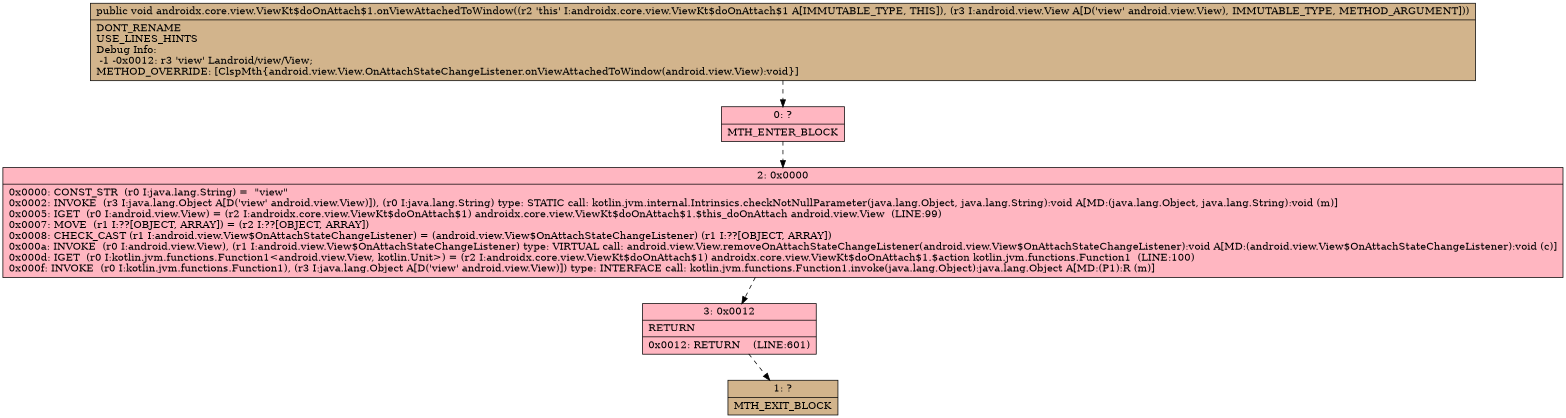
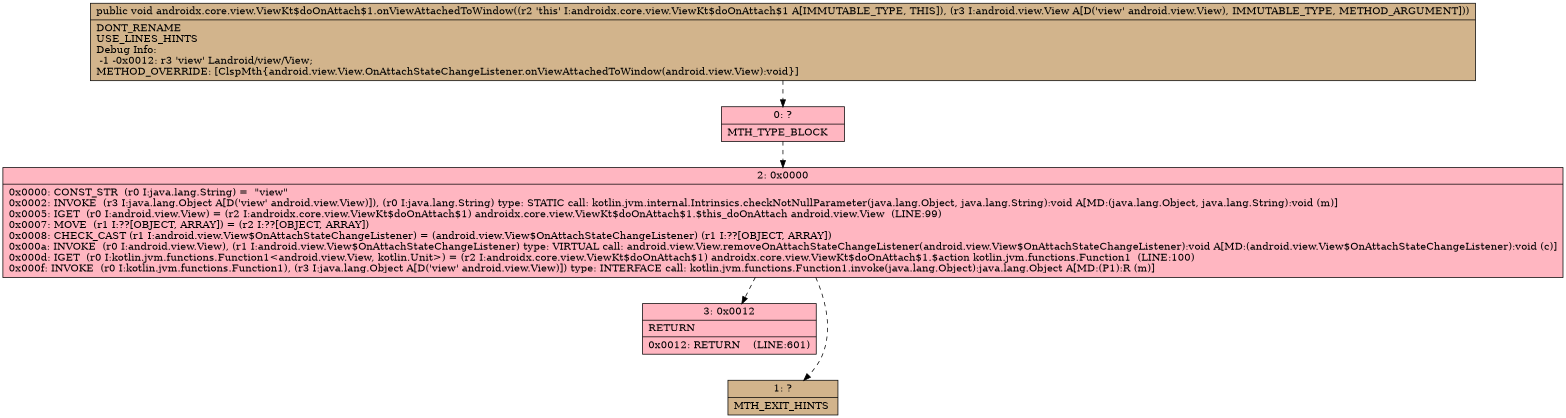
node "0: ?": text "MTH_ENTER_BLOCK" -> "MTH_TYPE_BLOCK"
edge "3: 0x0012" -> "1: ?": now "2: 0x0000" -> "1: ?"
node "1: ?": text "MTH_EXIT_BLOCK" -> "MTH_EXIT_HINTS"
